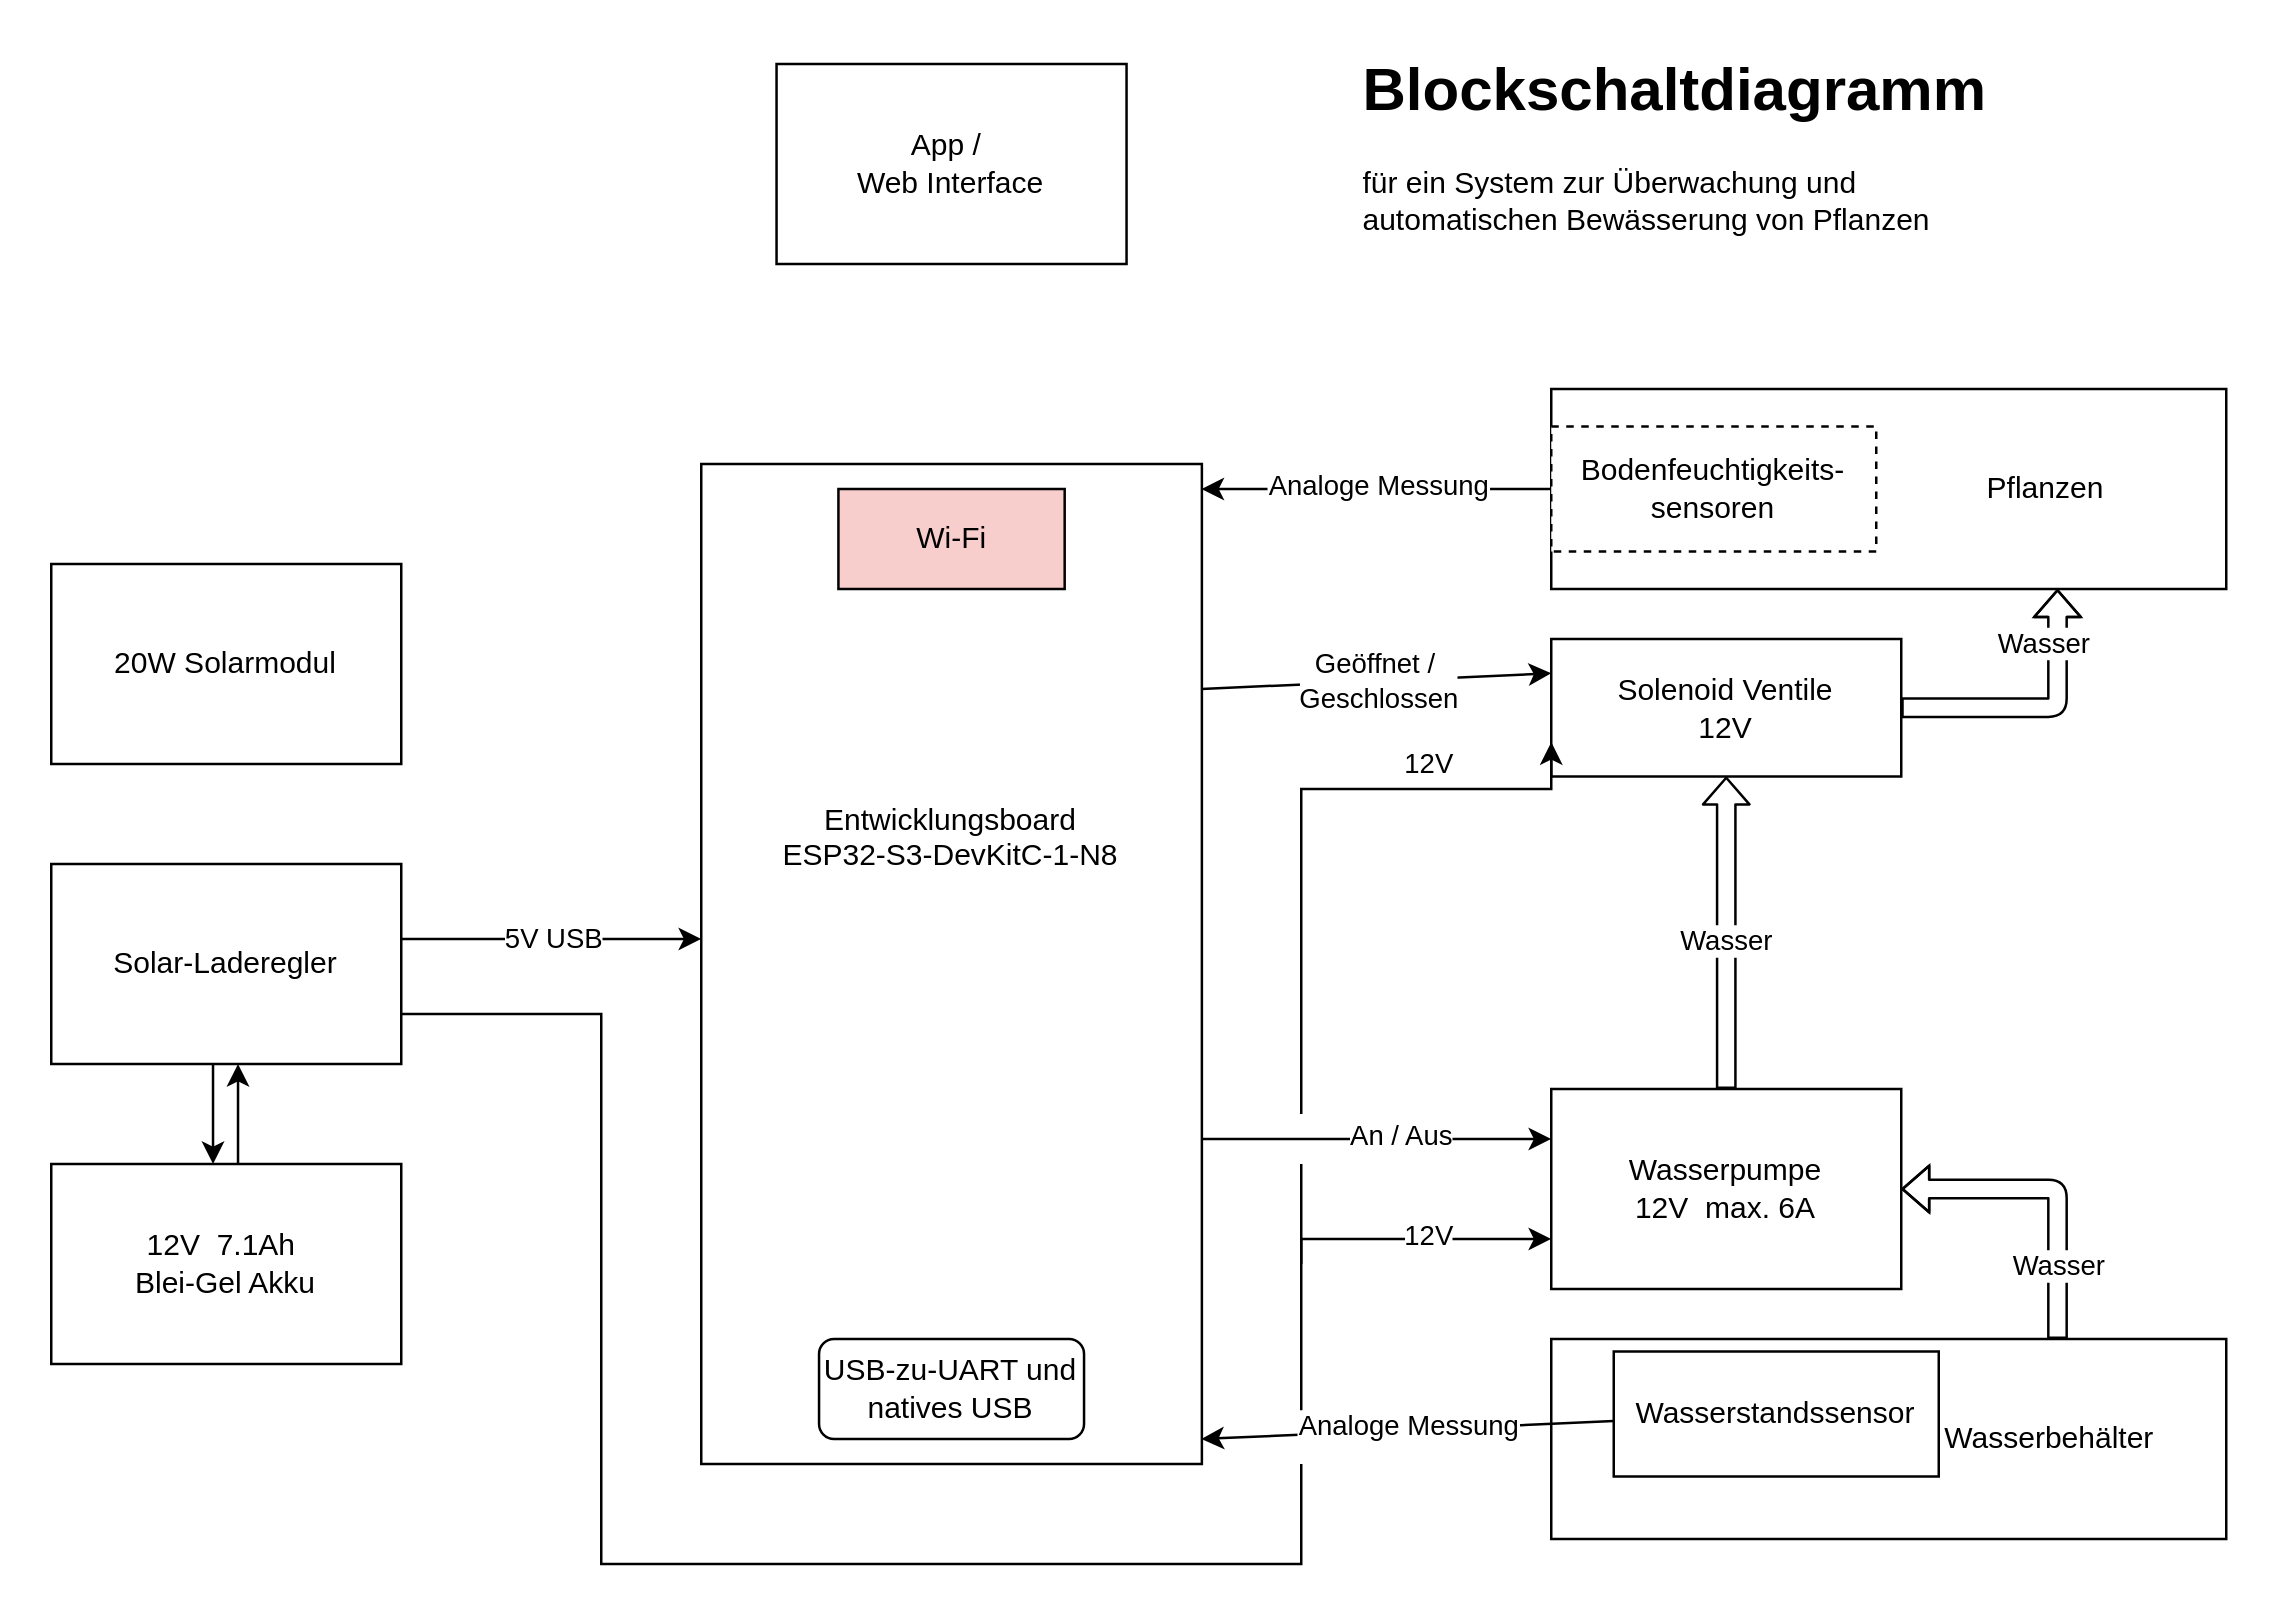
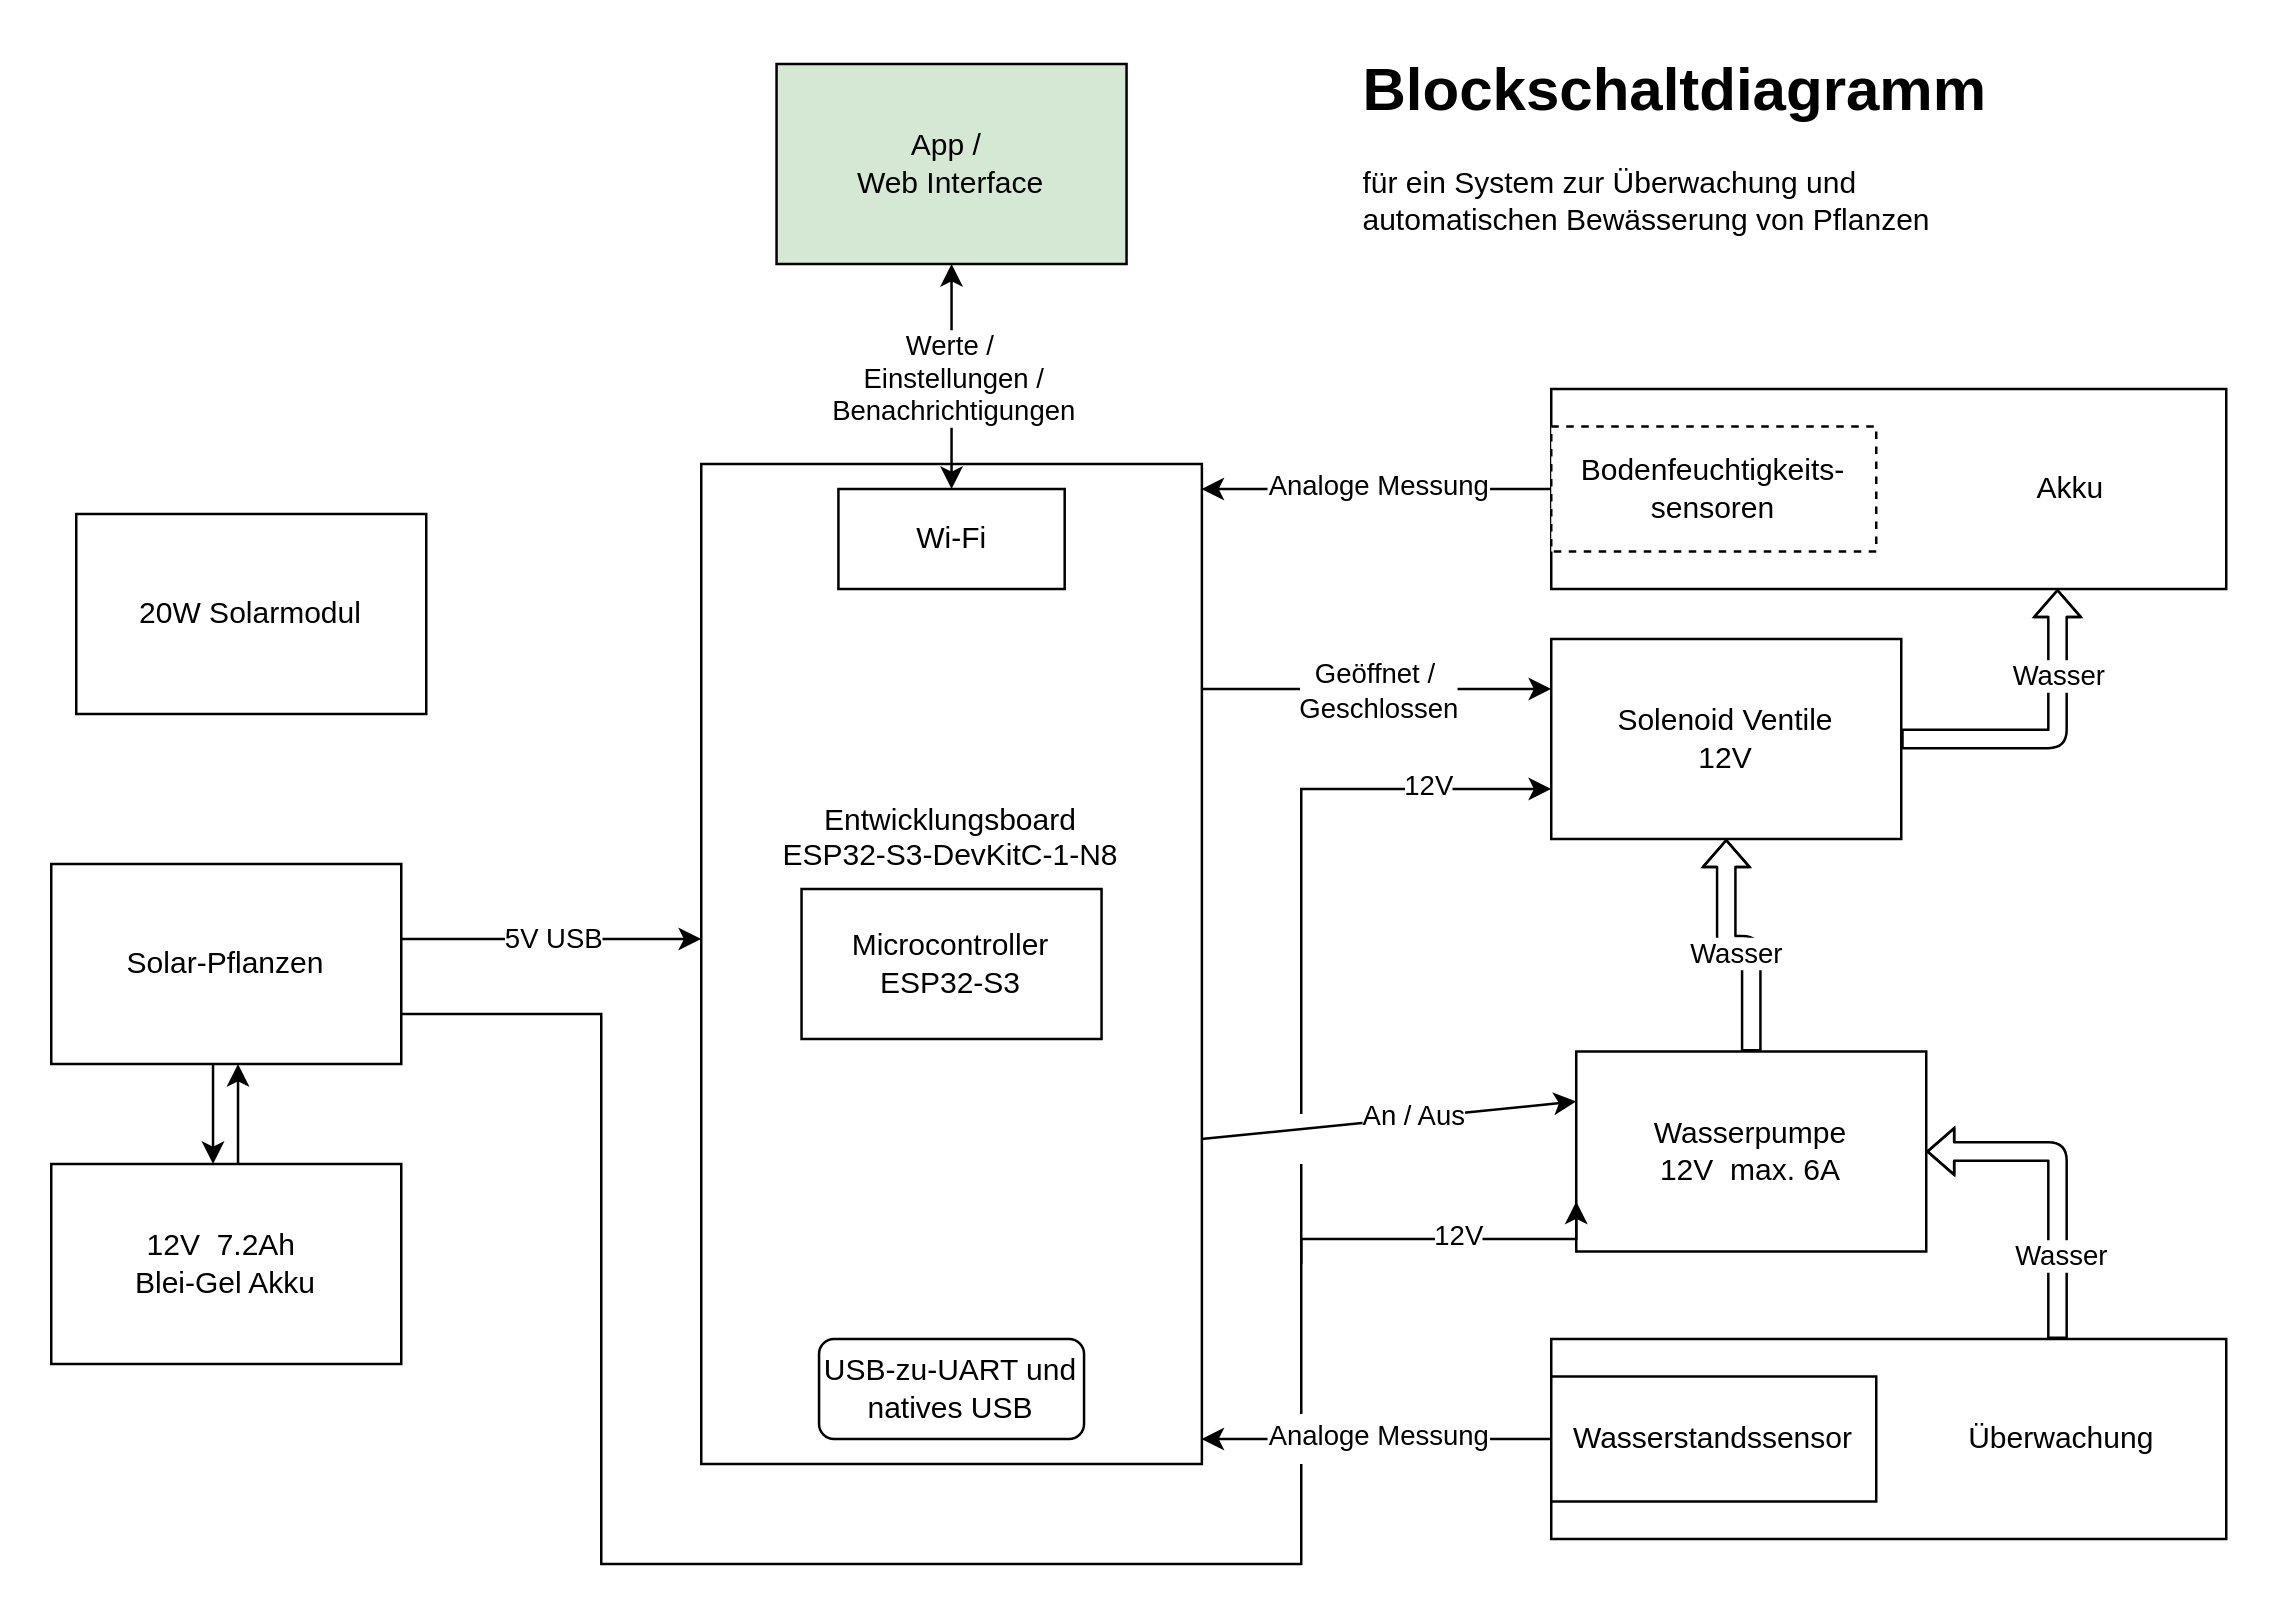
node "App / Web Interface": fillcolor #ffffff -> #d5e8d4
edge "App / Web Interface" -- "Wi-Fi": added, label "Werte / Einstellungen / Benachrichtigungen"
node "Pflanzen": label "Pflanzen" -> "Akku"
node "Wi-Fi": fillcolor #f8cecc -> #ffffff
node "20W Solarmodul": moved (226, 664) -> (251, 614)
node "Solenoid Ventile 12V": size 350x138 -> 350x200
node "Solar-Laderegler": label "Solar-Laderegler" -> "Solar-Pflanzen"
node "Microcontroller ESP32-S3": added
node "Wasserpumpe 12V max. 6A": moved (1726, 1189) -> (1751, 1151)
node "12V 7.1Ah Blei-Gel Akku": label "12V 7.1Ah Blei-Gel Akku" -> "12V 7.2Ah Blei-Gel Akku"
node "Wasserstandssensor": moved (1776, 1414) -> (1714, 1439)
node "Wasserbehälter": label "Wasserbehälter" -> "Überwachung"
